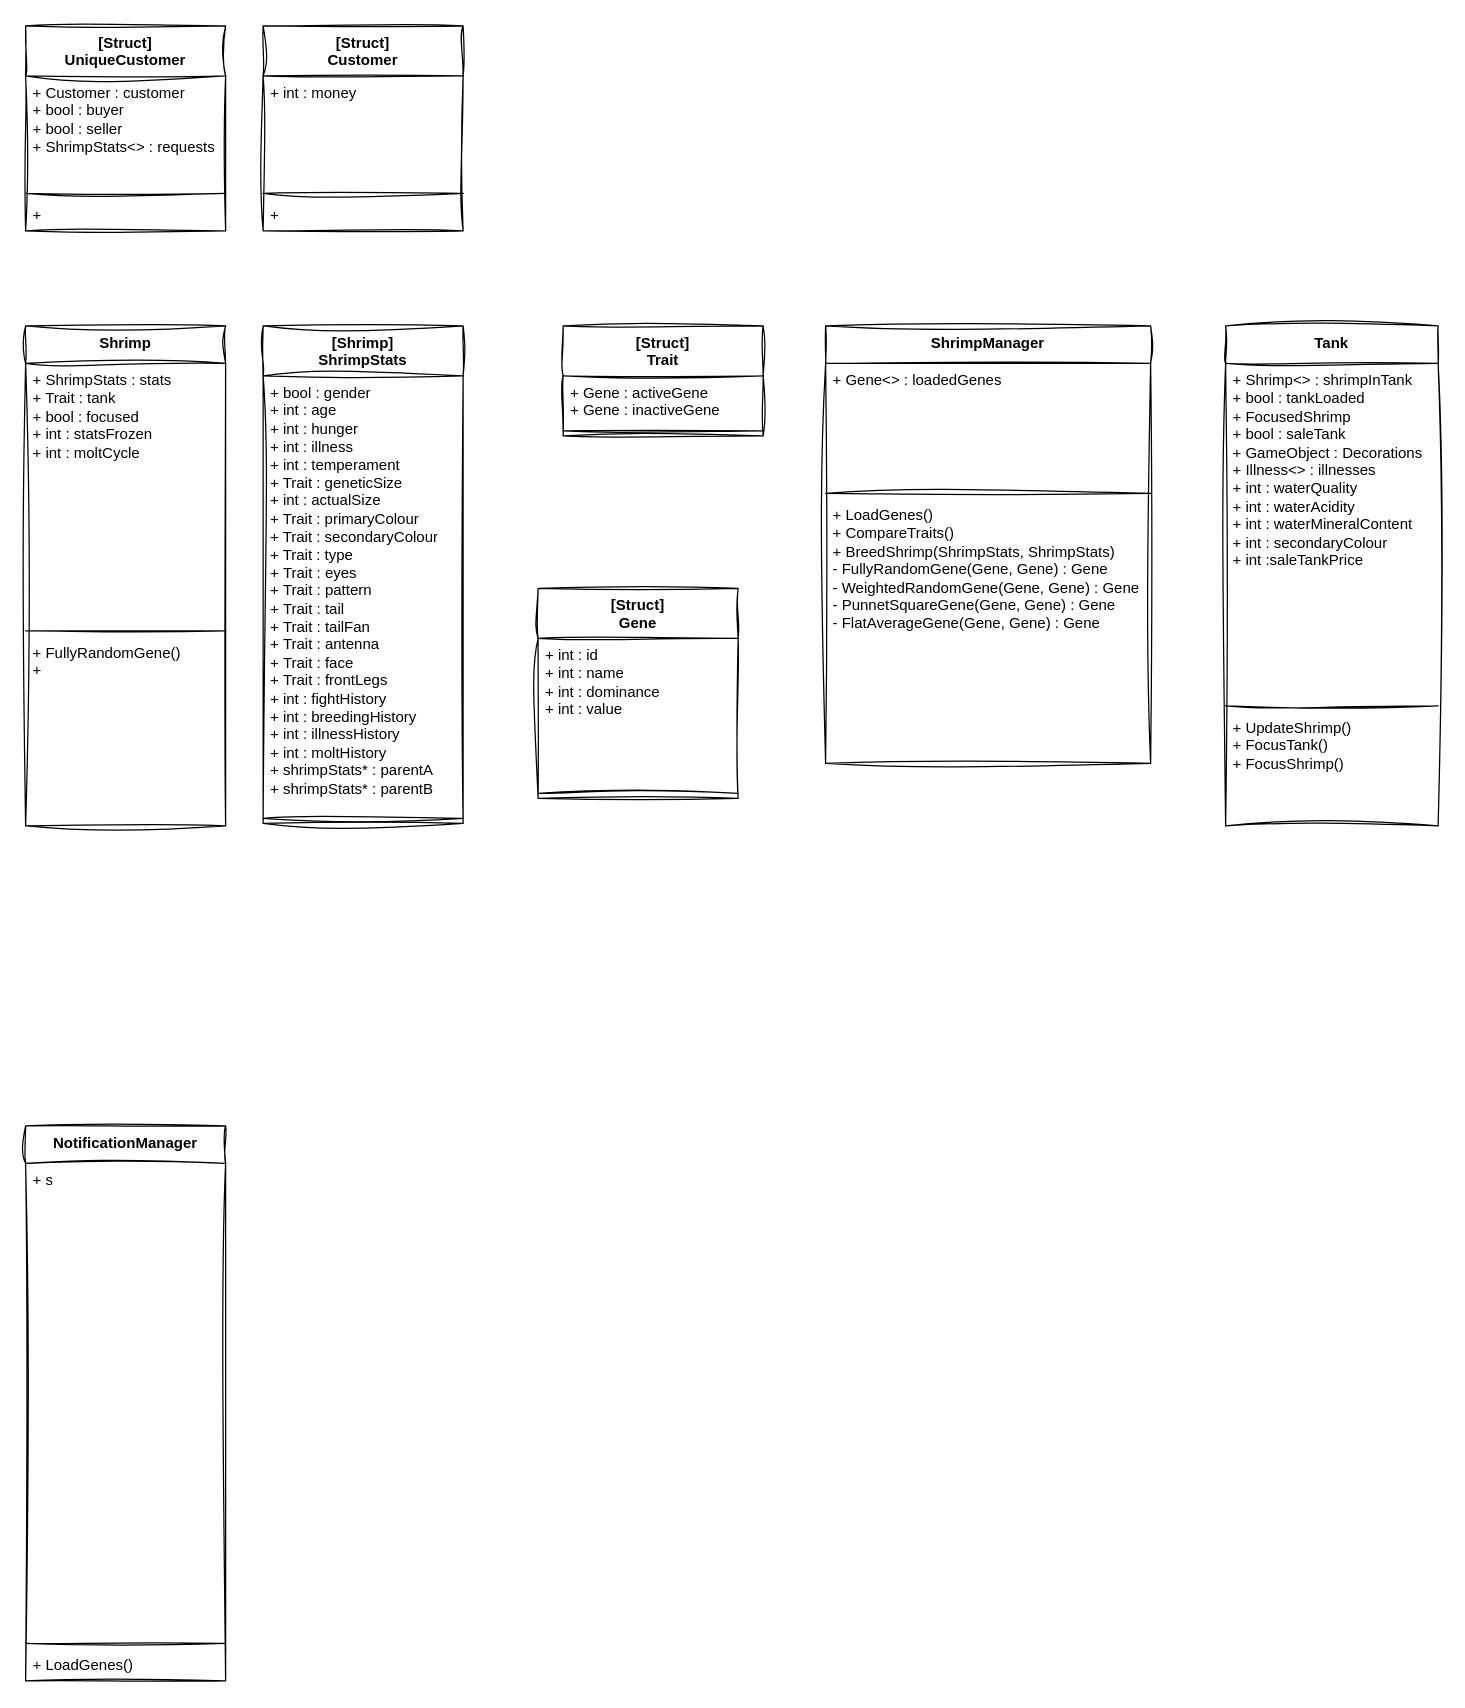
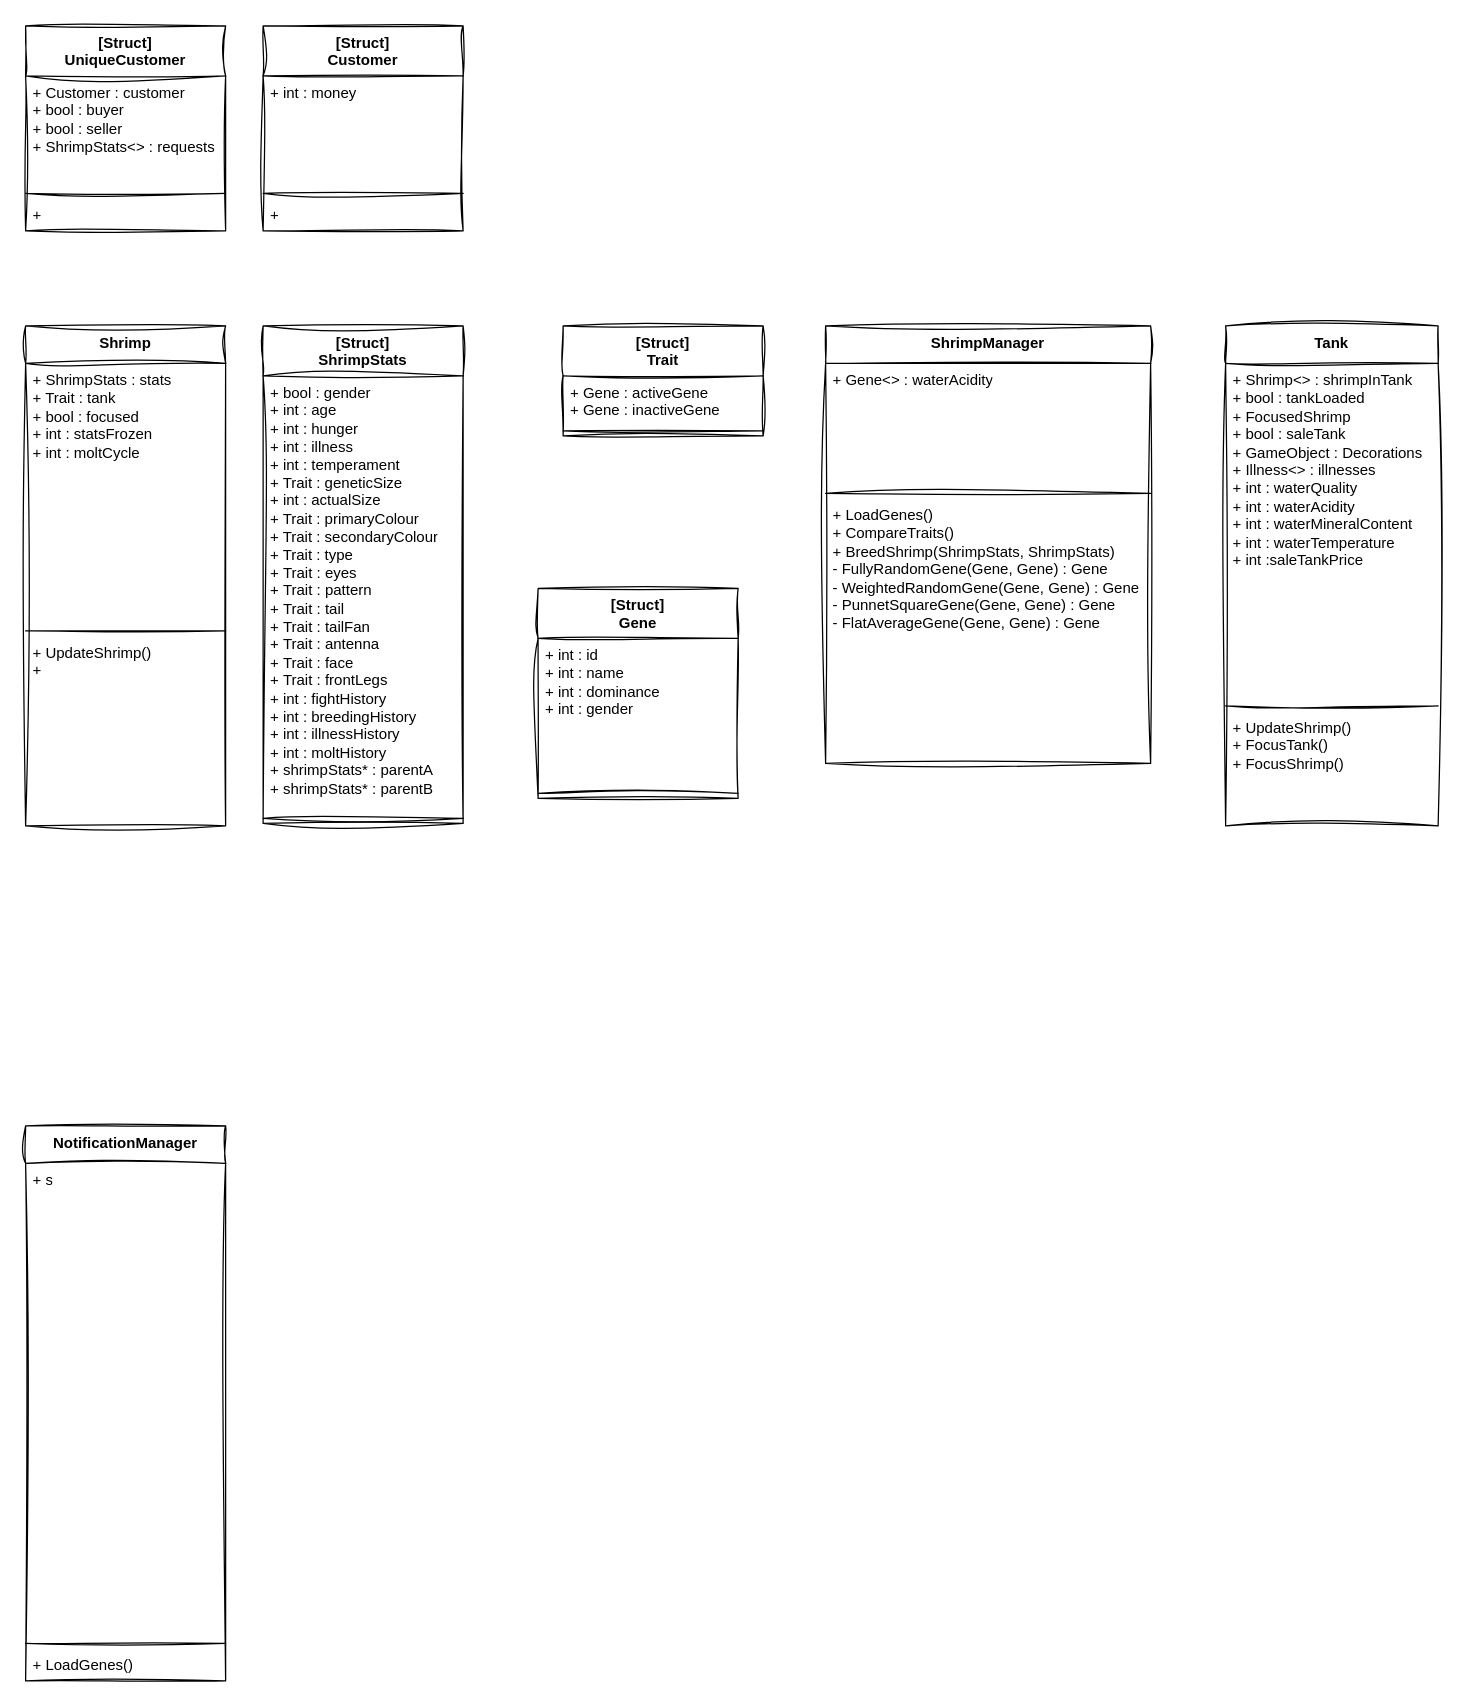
node "[Shrimp] ShrimpStats": label "[Shrimp] ShrimpStats" -> "[Struct] ShrimpStats"
node "+ Gene<> : loadedGenes": label "+ Gene<> : loadedGenes" -> "+ Gene<> : waterAcidity"
node "+ Shrimp<> : shrimpInTank + bool : tankLoaded + FocusedShrimp + bool : saleTank + GameObject : Decorations + Illness<> : illnesses + int : waterQuality + int : waterAcidity + int : waterMineralContent + int : secondaryColour + int :saleTankPrice": label "+ Shrimp<> : shrimpInTank + bool : tankLoaded + FocusedShrimp + bool : saleTank + GameObject : Decorations + Illness<> : illnesses + int : waterQuality + int : waterAcidity + int : waterMineralContent + int : secondaryColour + int :saleTankPrice" -> "+ Shrimp<> : shrimpInTank + bool : tankLoaded + FocusedShrimp + bool : saleTank + GameObject : Decorations + Illness<> : illnesses + int : waterQuality + int : waterAcidity + int : waterMineralContent + int : waterTemperature + int :saleTankPrice"
node "+ FullyRandomGene() +": label "+ FullyRandomGene() +" -> "+ UpdateShrimp() +"
node "+ int : id + int : name + int : dominance + int : value": label "+ int : id + int : name + int : dominance + int : value" -> "+ int : id + int : name + int : dominance + int : gender"
